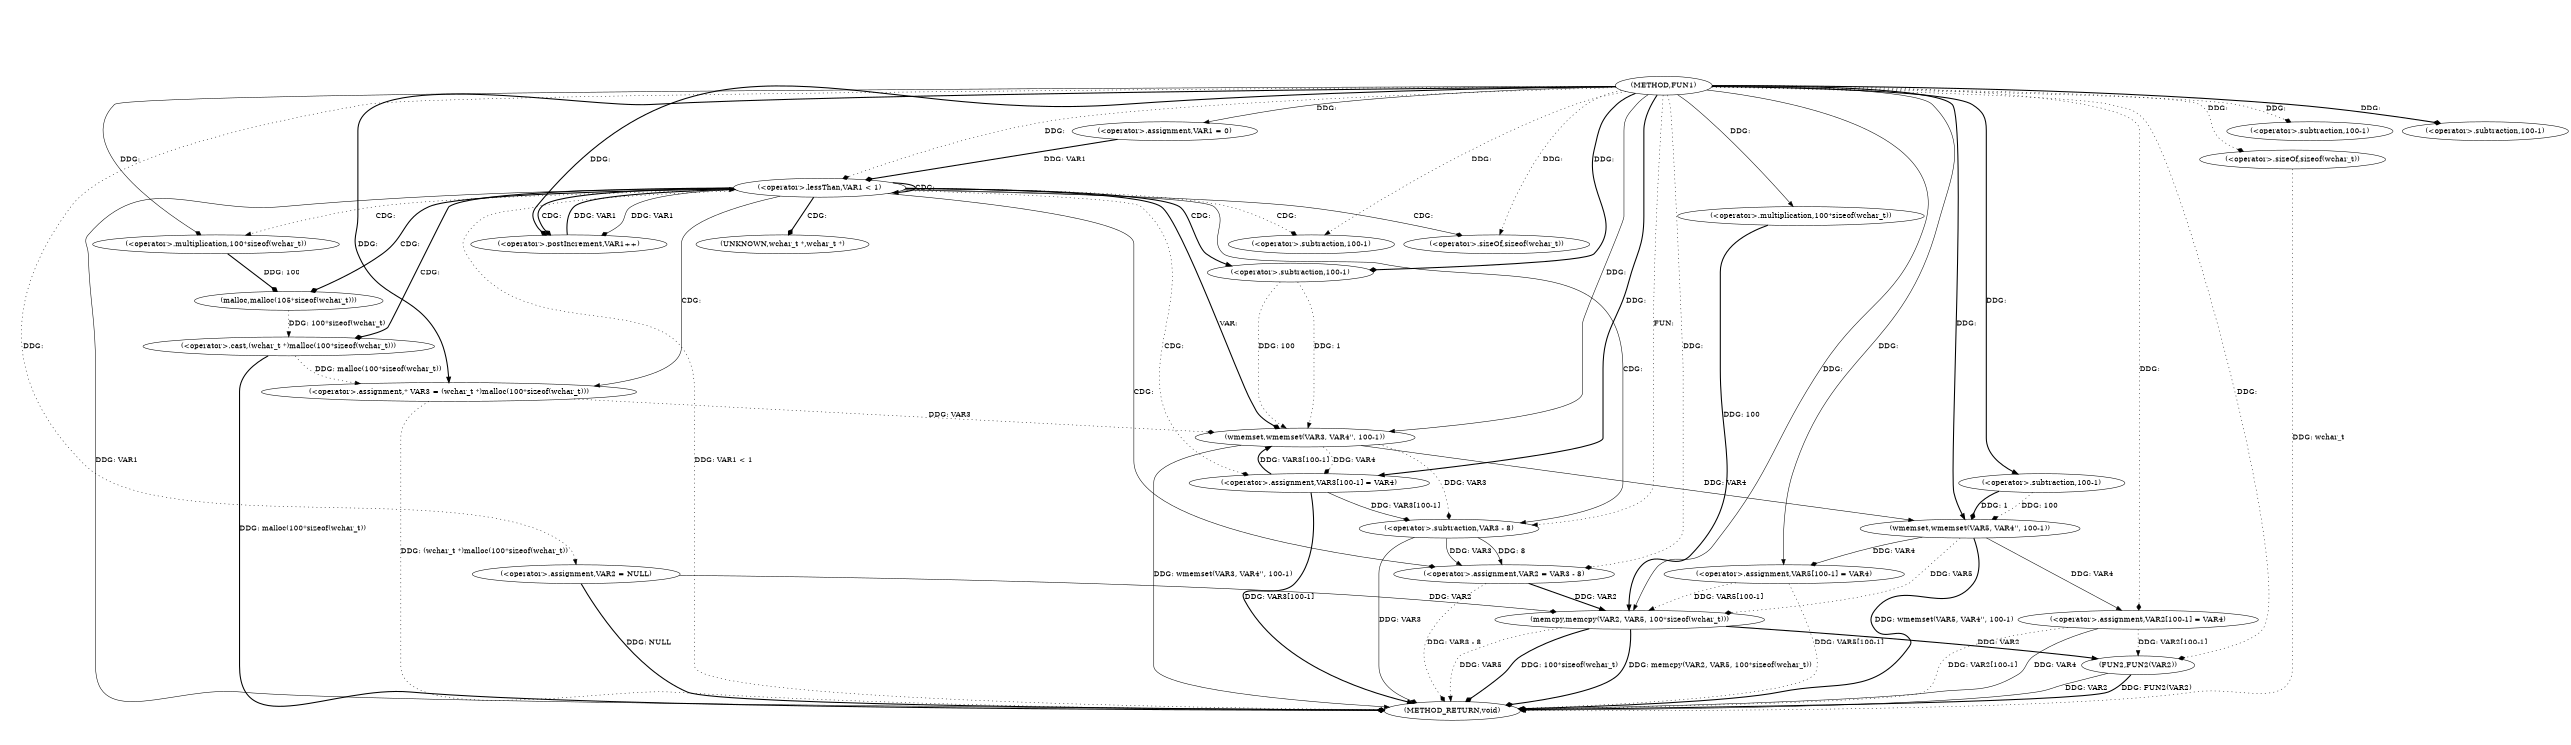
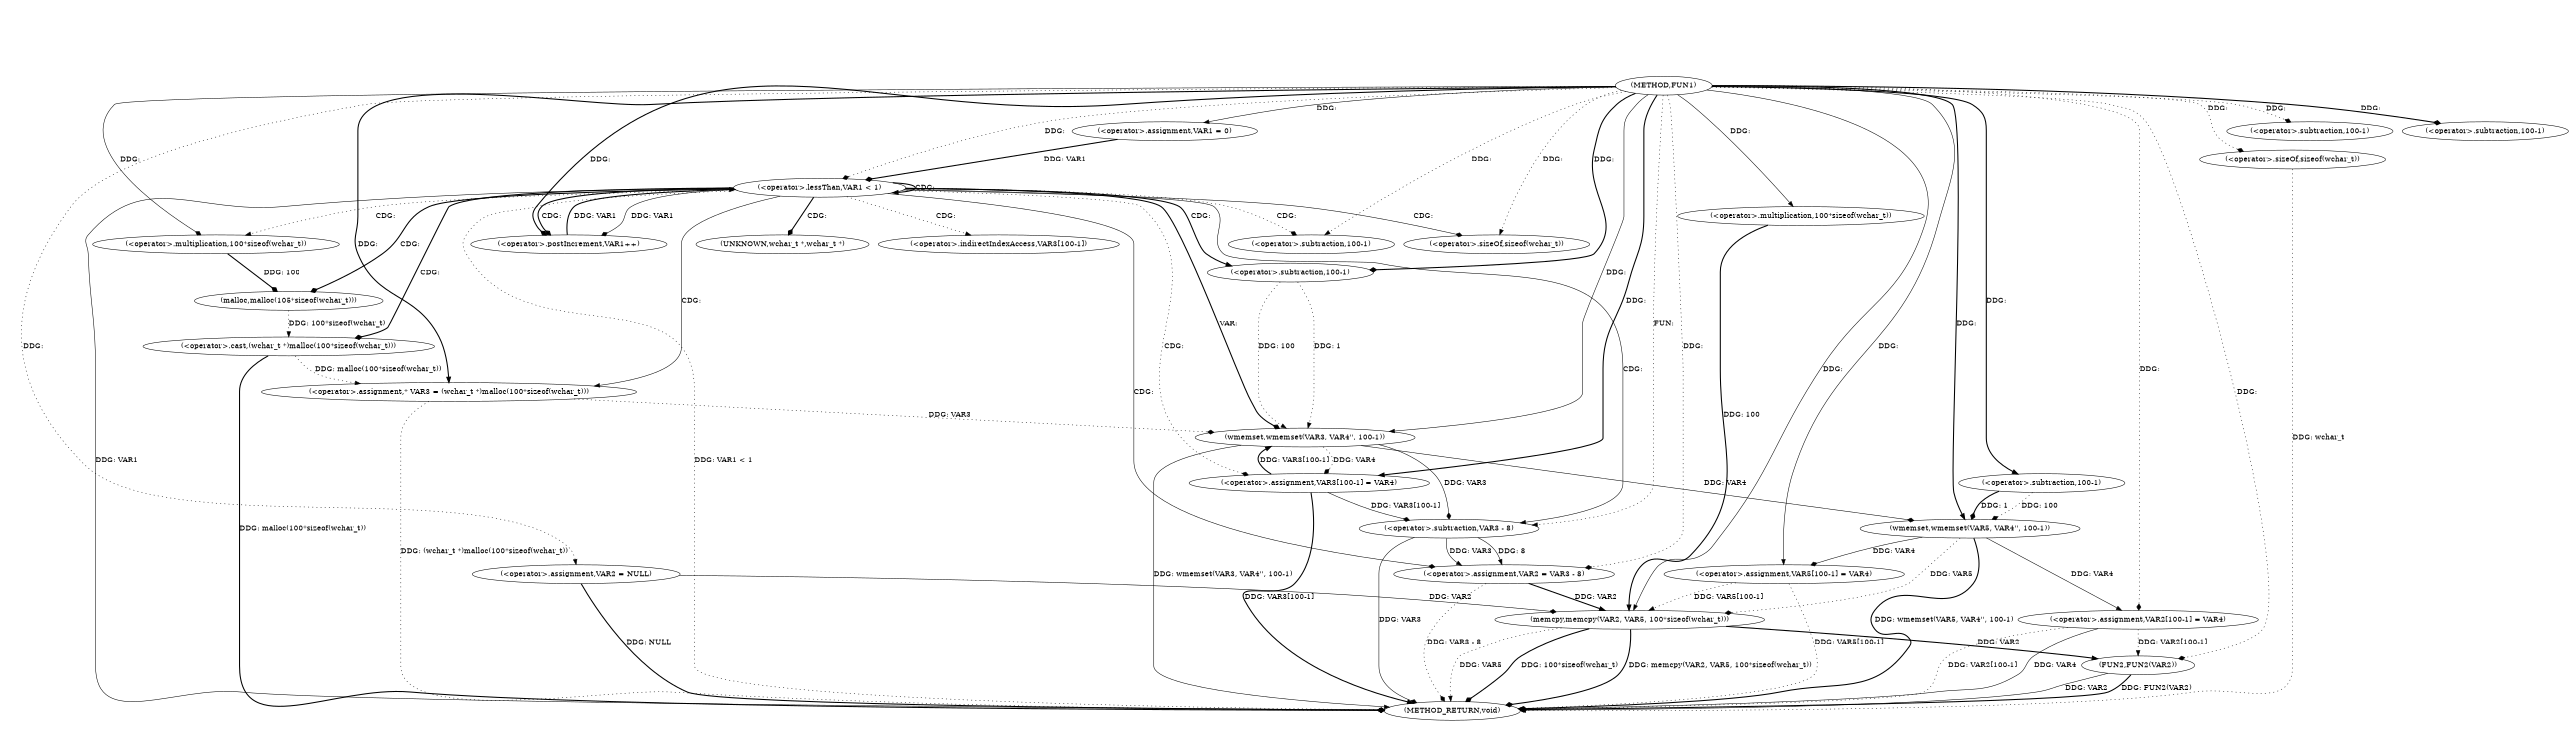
node "(<operator>.indirectIndexAccess,VAR3[100-1])": added
edge "(wmemset,wmemset(VAR3, VAR4'', 100-1))" -> "(<operator>.subtraction,VAR3 - 8)": style dotted -> solid
edge "(wmemset,wmemset(VAR3, VAR4'', 100-1))" -> "(wmemset,wmemset(VAR5, VAR4'', 100-1))": arrowhead normal -> diamond
